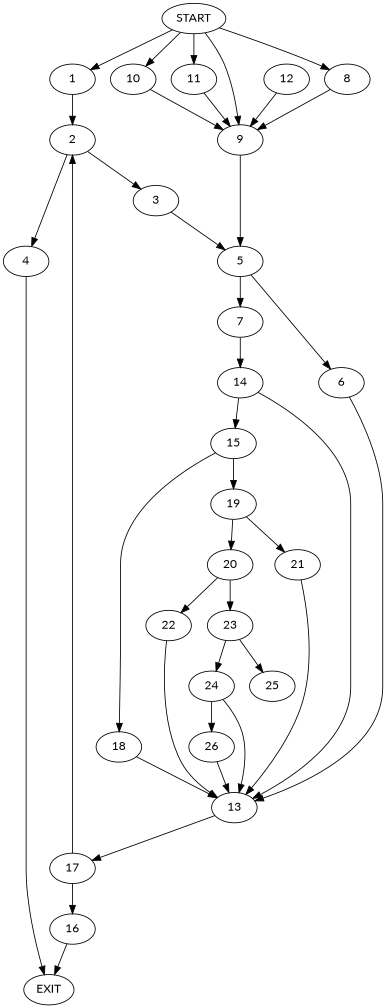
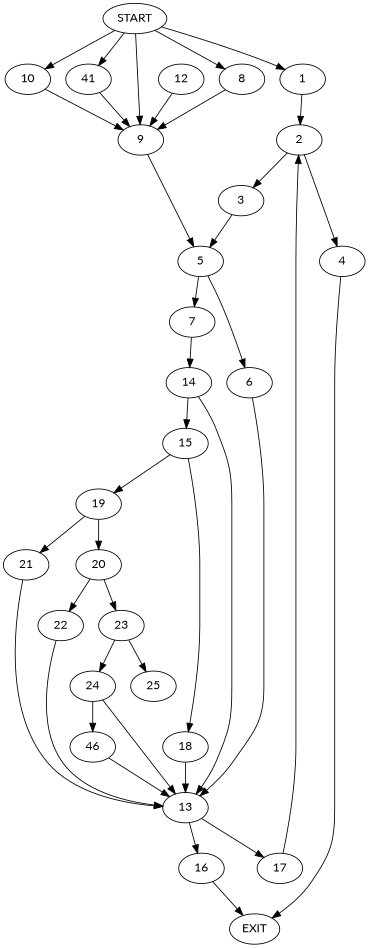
node "11": label "11" -> "41"
node "26": label "26" -> "46"
edge "17" -> "16": now "13" -> "16"
